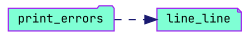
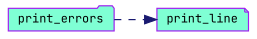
node "line_line": label "line_line" -> "print_line"
